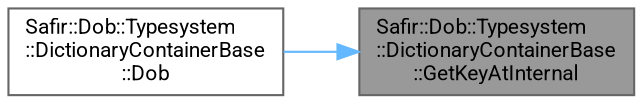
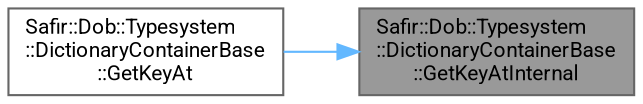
node "Safir::Dob::Typesystem ::DictionaryContainerBase ::Dob": label "Safir::Dob::Typesystem ::DictionaryContainerBase ::Dob" -> "Safir::Dob::Typesystem ::DictionaryContainerBase ::GetKeyAt"
